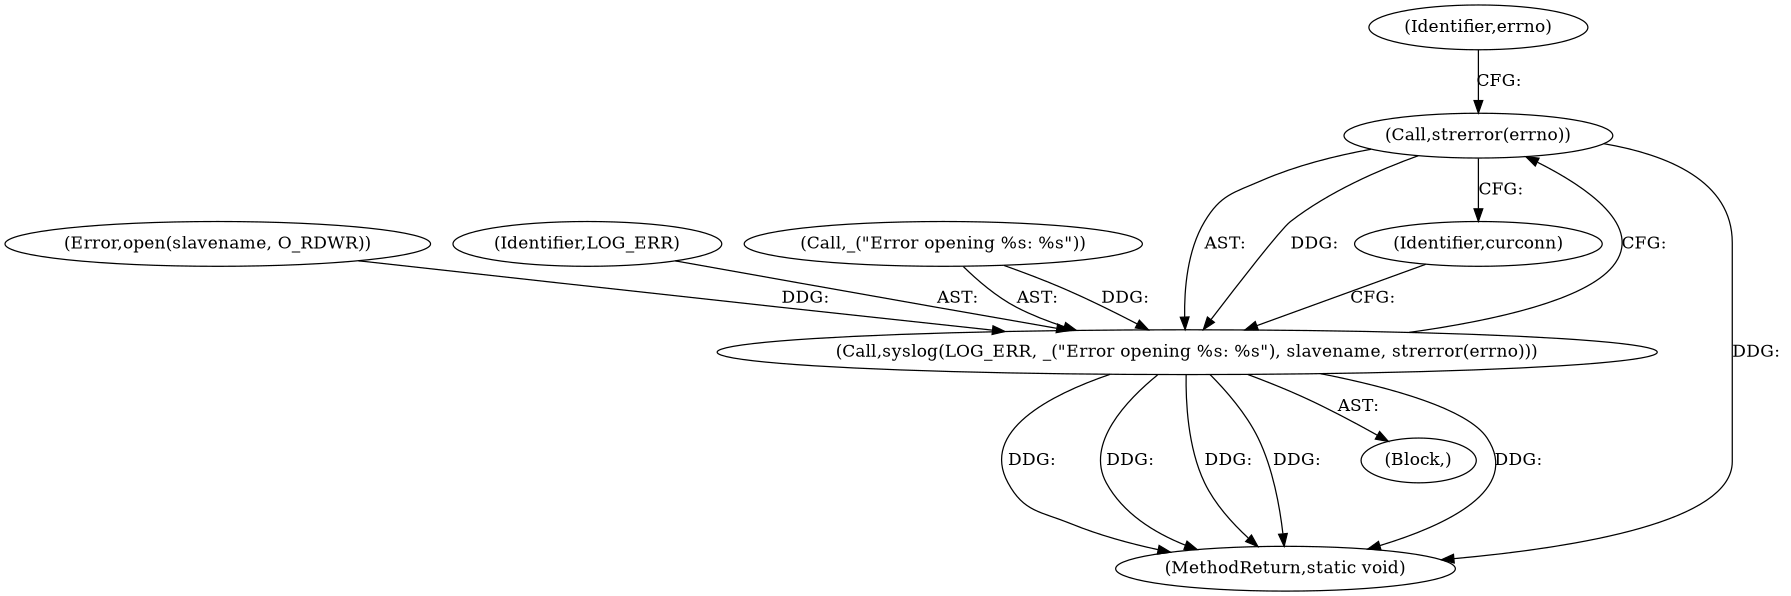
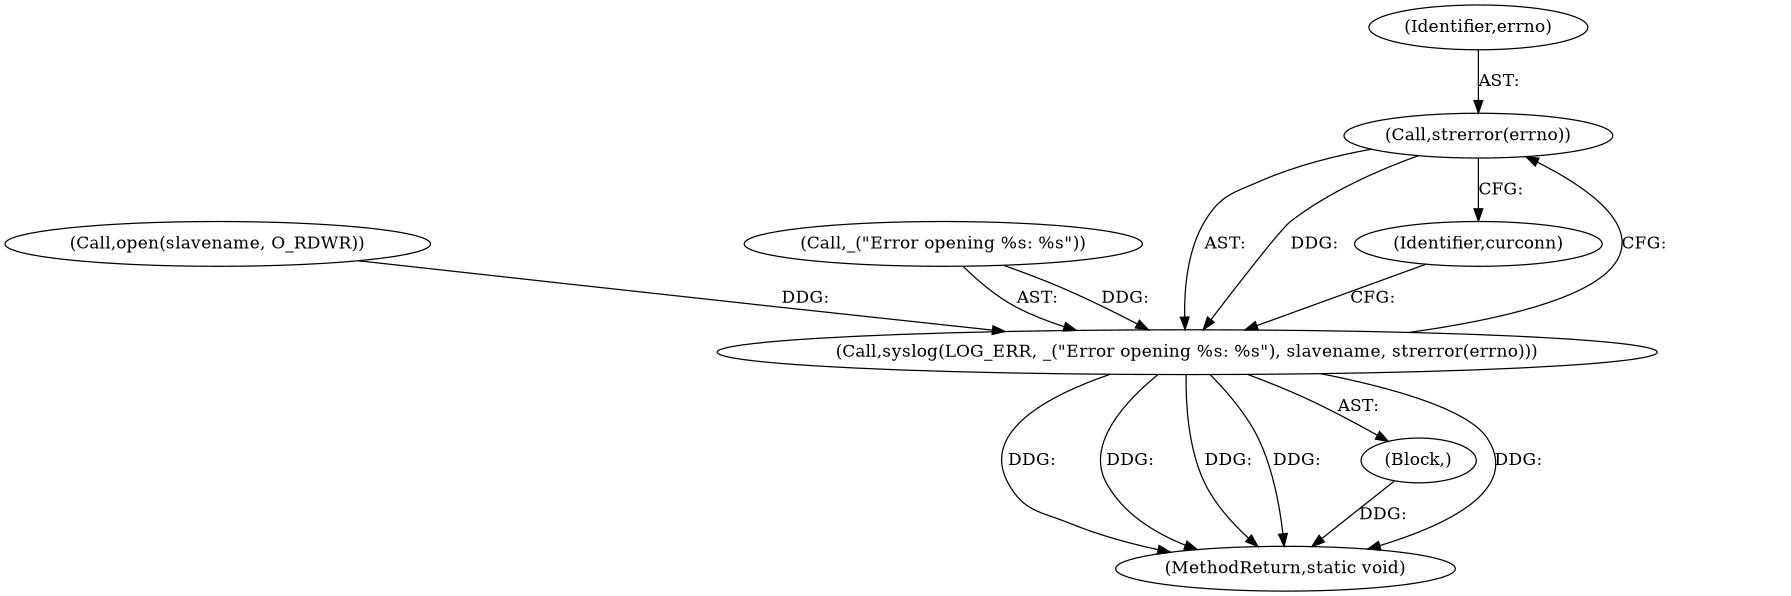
edge "(Identifier,errno)" -> "(Call,strerror(errno))": label "CFG: " -> "AST: "
node "(Error,open(slavename, O_RDWR))": label "(Error,open(slavename, O_RDWR))" -> "(Call,open(slavename, O_RDWR))"
node "(Identifier,LOG_ERR)": removed
edge "(Call,strerror(errno))" -> "(MethodReturn,static void)": now "(Block,)" -> "(MethodReturn,static void)"
